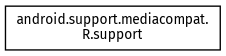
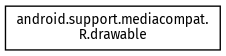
node "android.support.mediacompat. R.support": label "android.support.mediacompat. R.support" -> "android.support.mediacompat. R.drawable"
